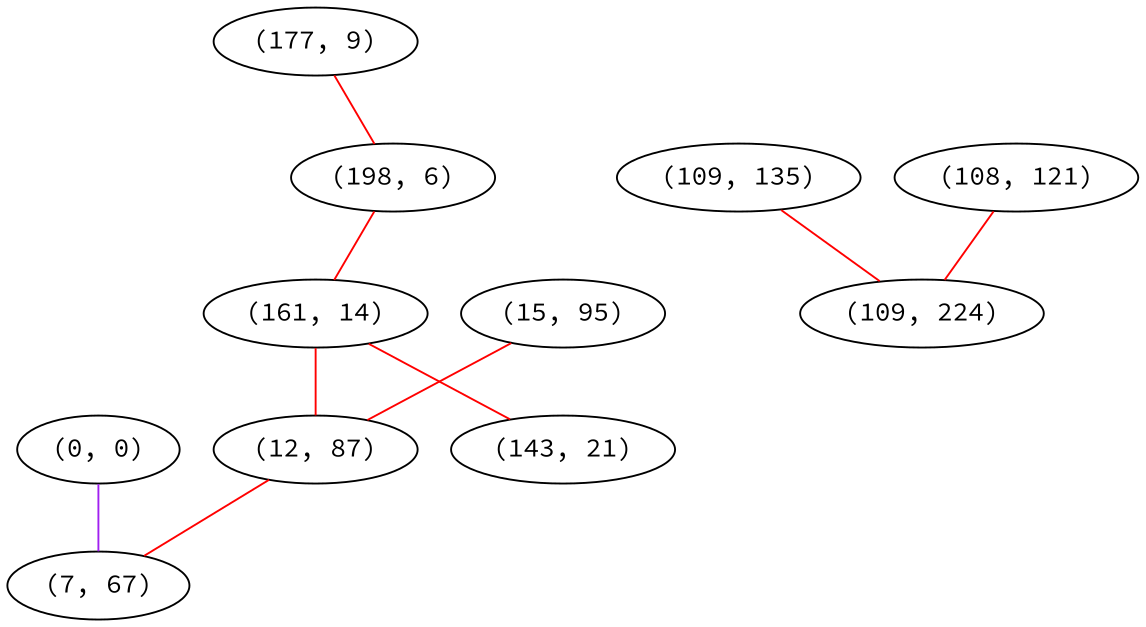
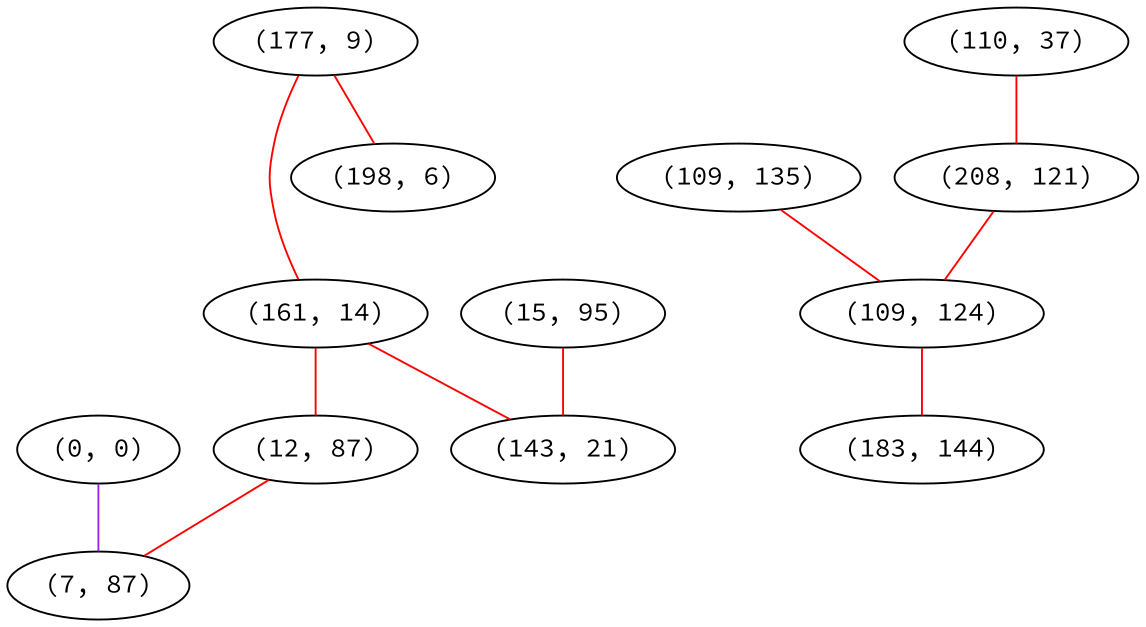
node "(110, 37)": added
node "(108, 121)": label "(108, 121)" -> "(208, 121)"
edge "(198, 6)" -- "(161, 14)": now "(177, 9)" -- "(161, 14)"
node "(109, 224)": label "(109, 224)" -> "(109, 124)"
edge "(15, 95)" -- "(12, 87)": now "(15, 95)" -- "(143, 21)"
node "(183, 144)": added
node "(7, 67)": label "(7, 67)" -> "(7, 87)"
